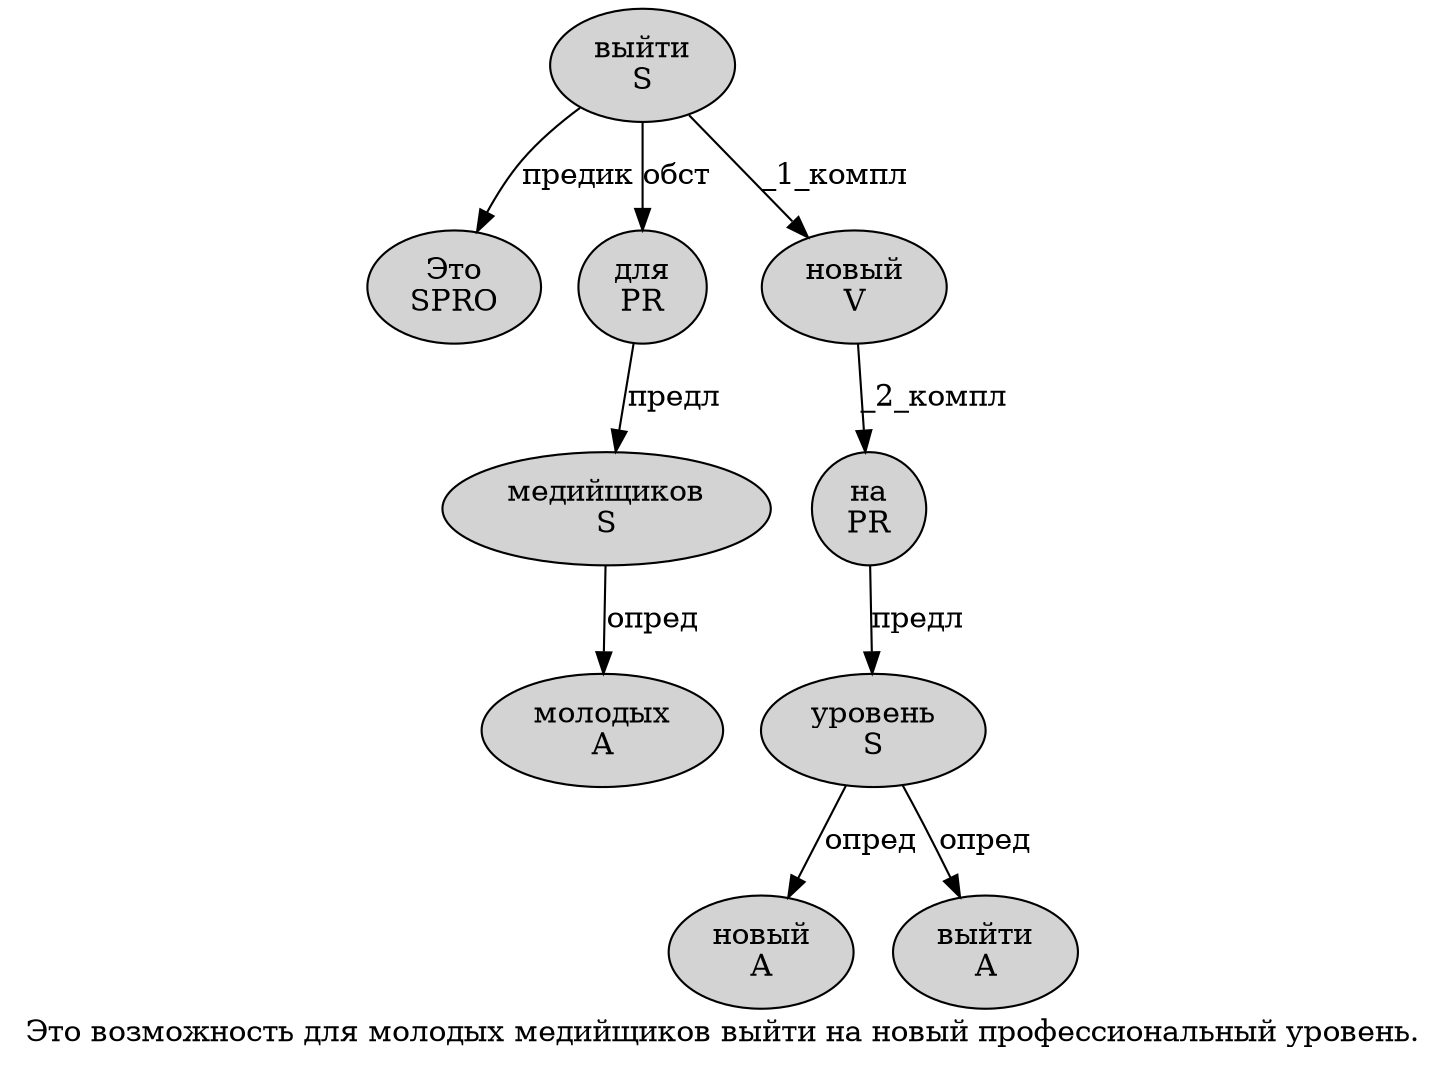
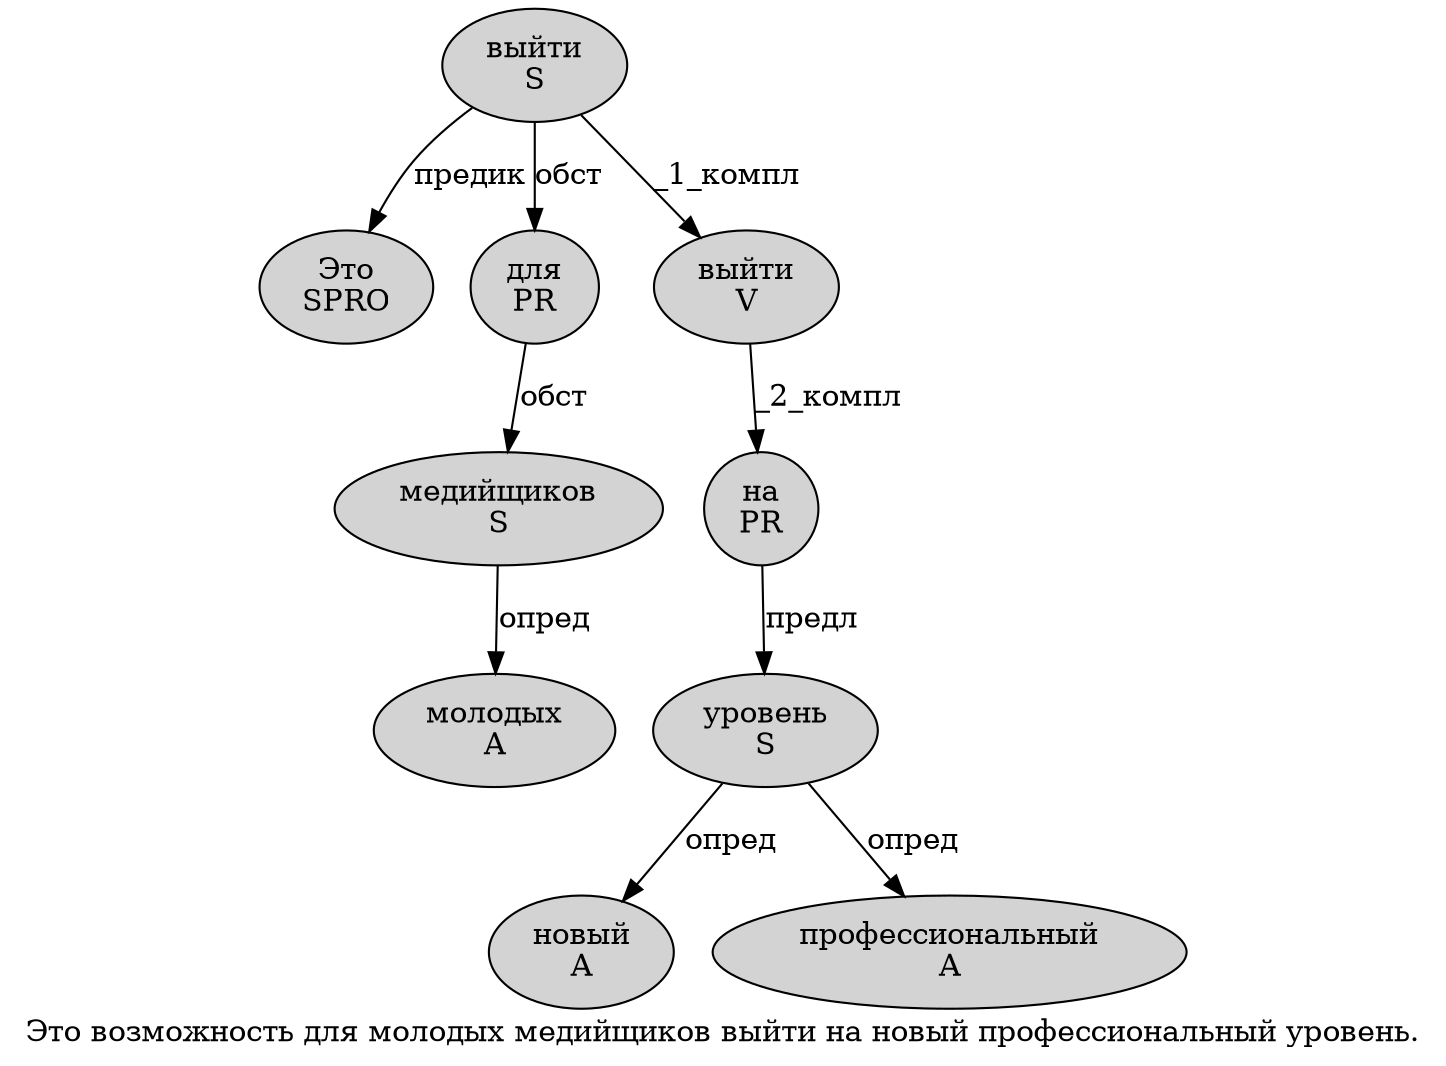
node "новый V": label "новый V" -> "выйти V"
edge "для PR" -> "медийщиков S": label "предл" -> "обст"
node "выйти A": label "выйти A" -> "профессиональный A"
